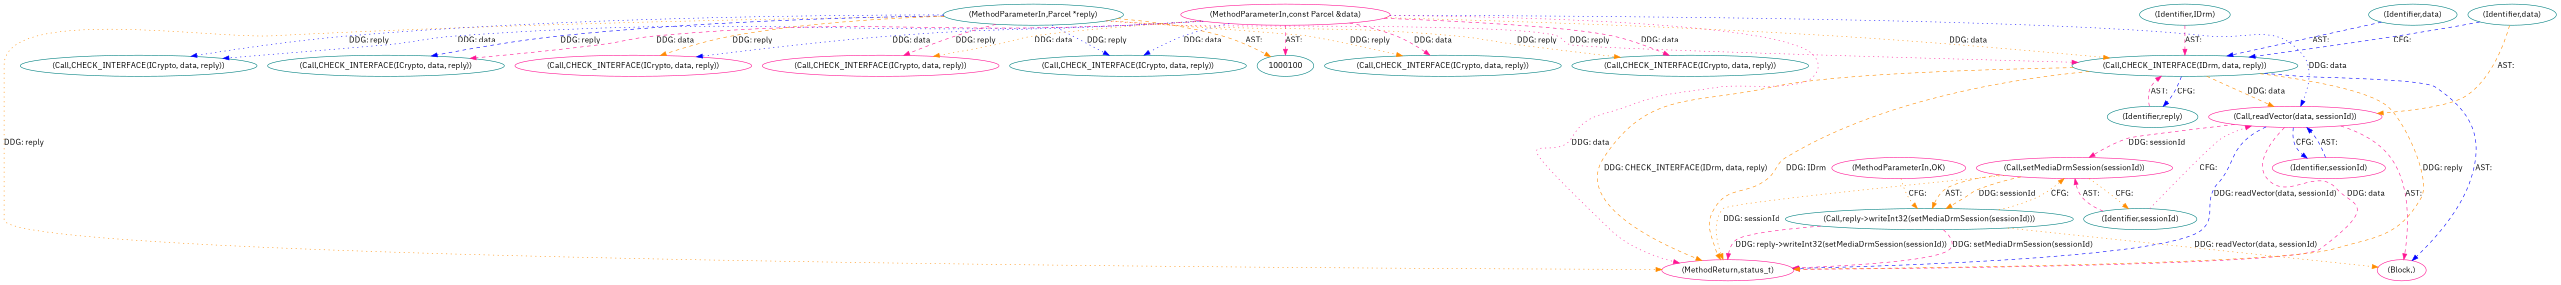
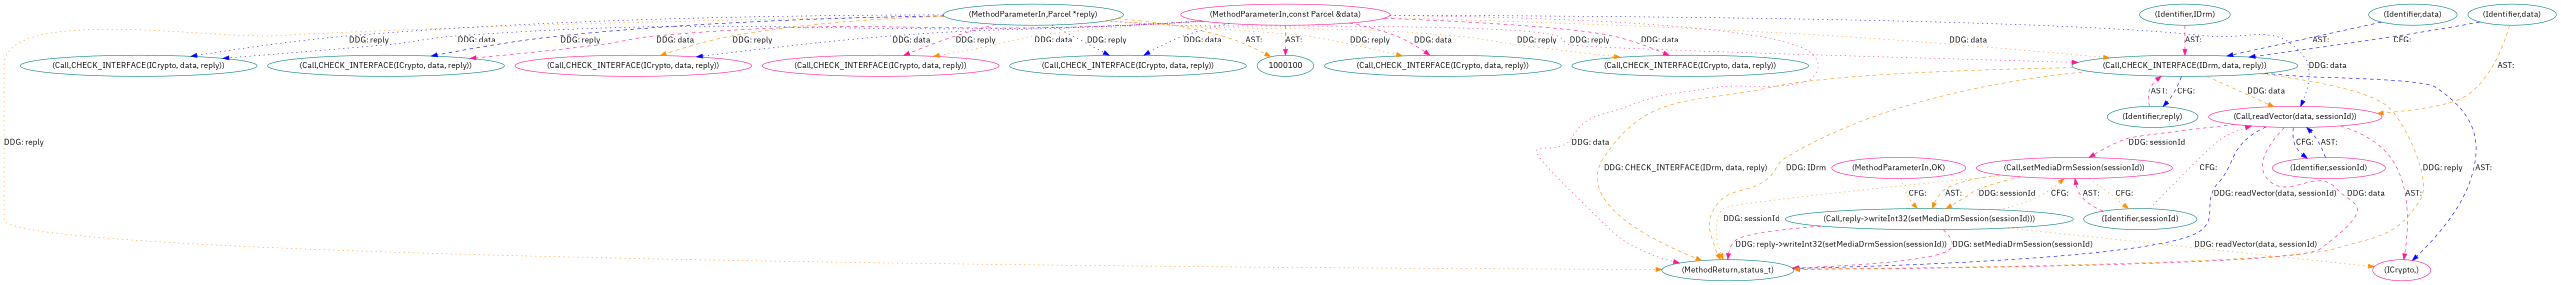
node "(MethodReturn,status_t)": color deeppink -> teal
node "(Block,)": label "(Block,)" -> "(ICrypto,)"
